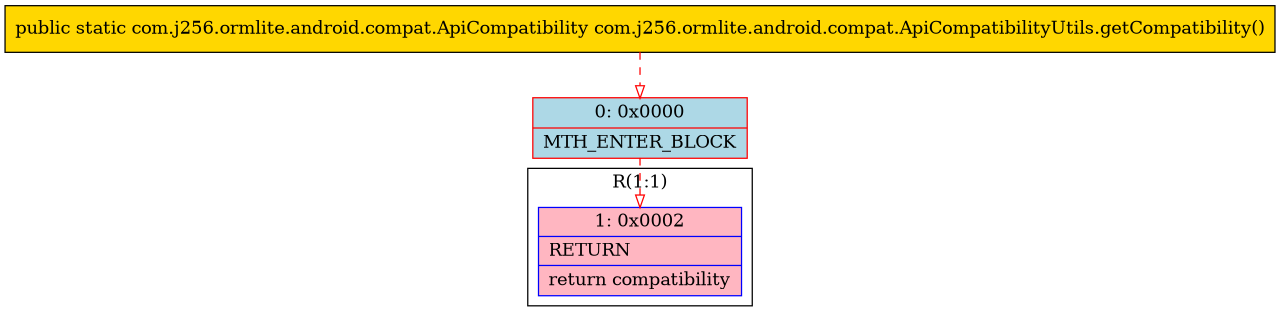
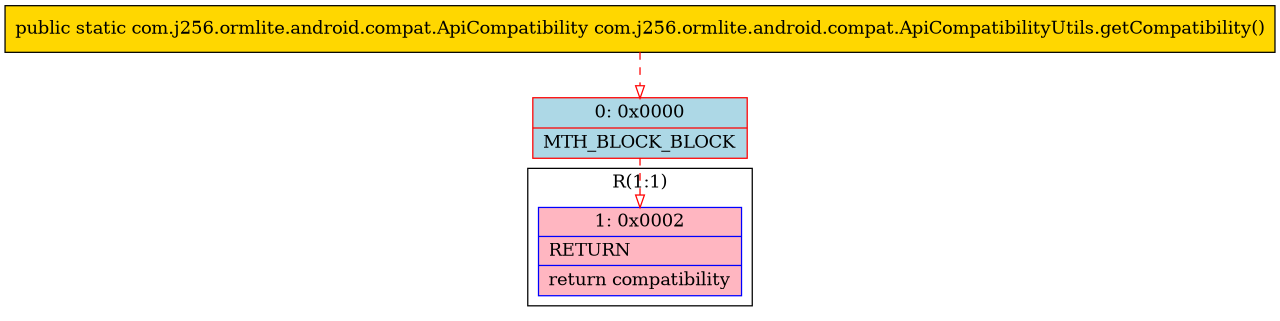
node "0: 0x0000": text "MTH_ENTER_BLOCK" -> "MTH_BLOCK_BLOCK"
